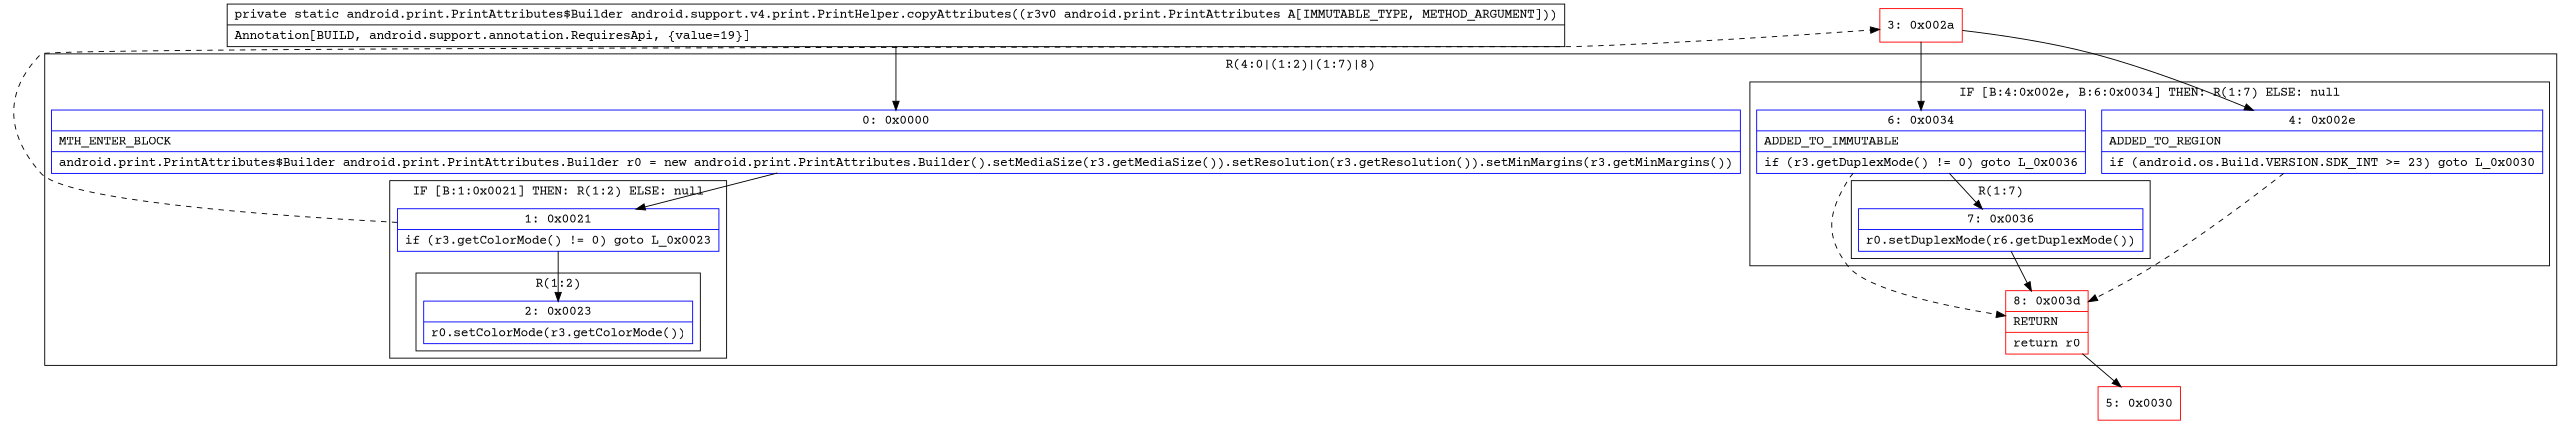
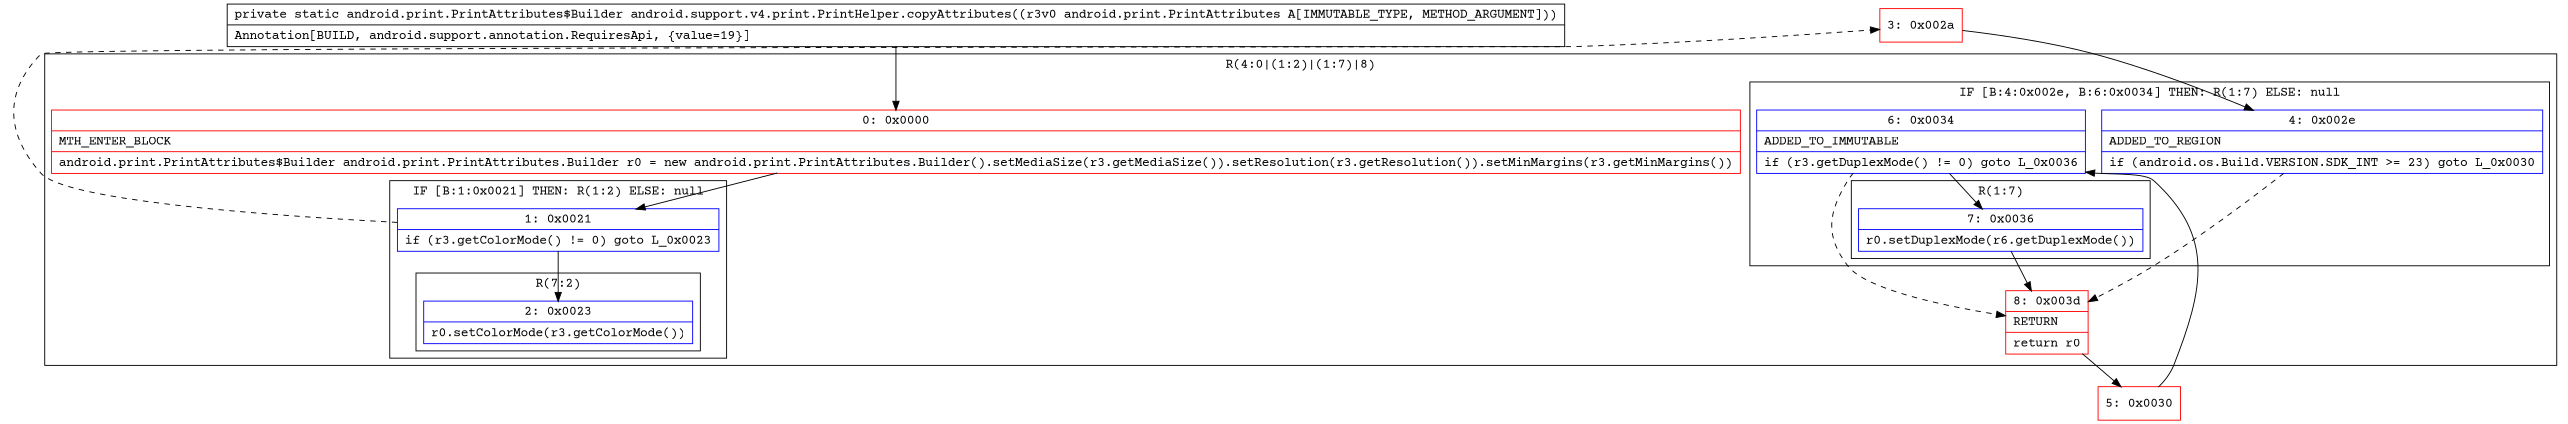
edge "3: 0x002a" -> "6: 0x0034": now "5: 0x0030" -> "6: 0x0034"
node "0: 0x0000": color blue -> red
cluster "R(1:2)": label "R(1:2)" -> "R(7:2)"
